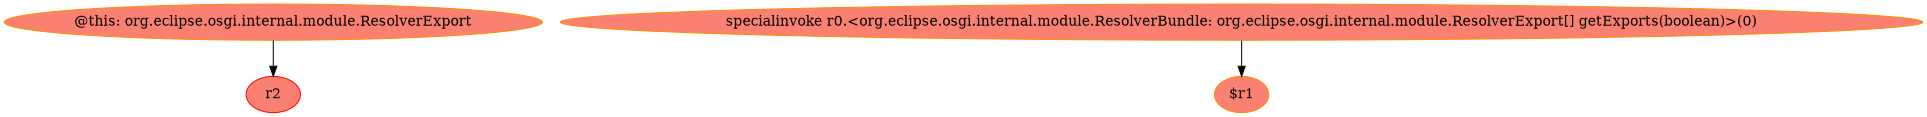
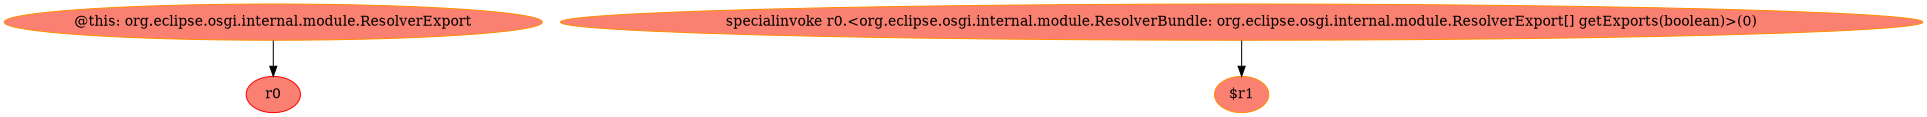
node "r2": label "r2" -> "r0"
